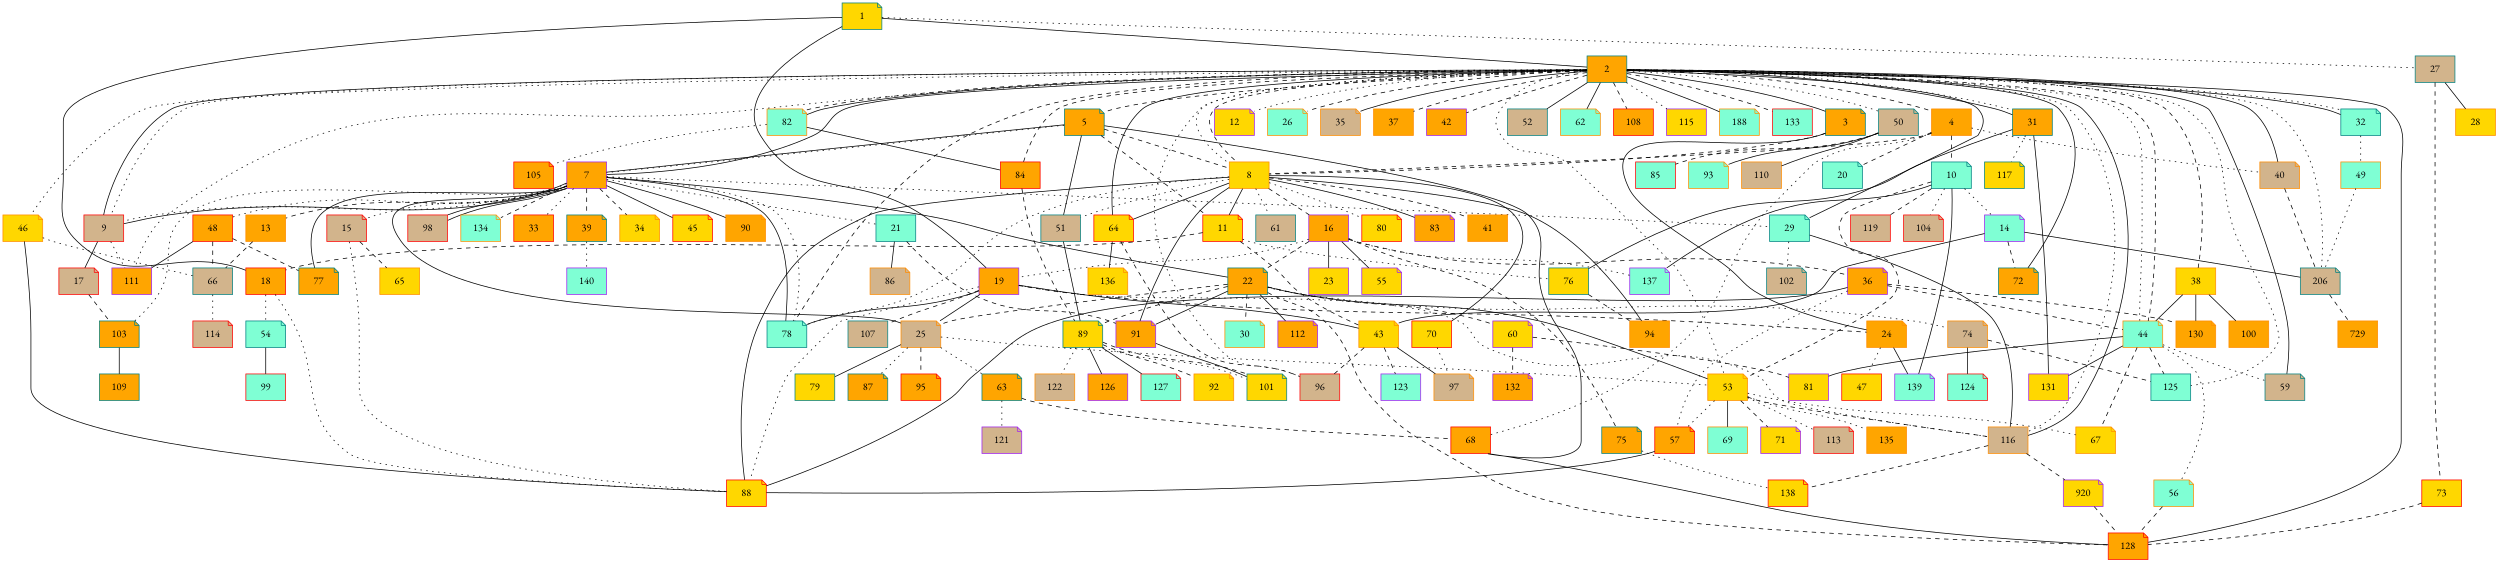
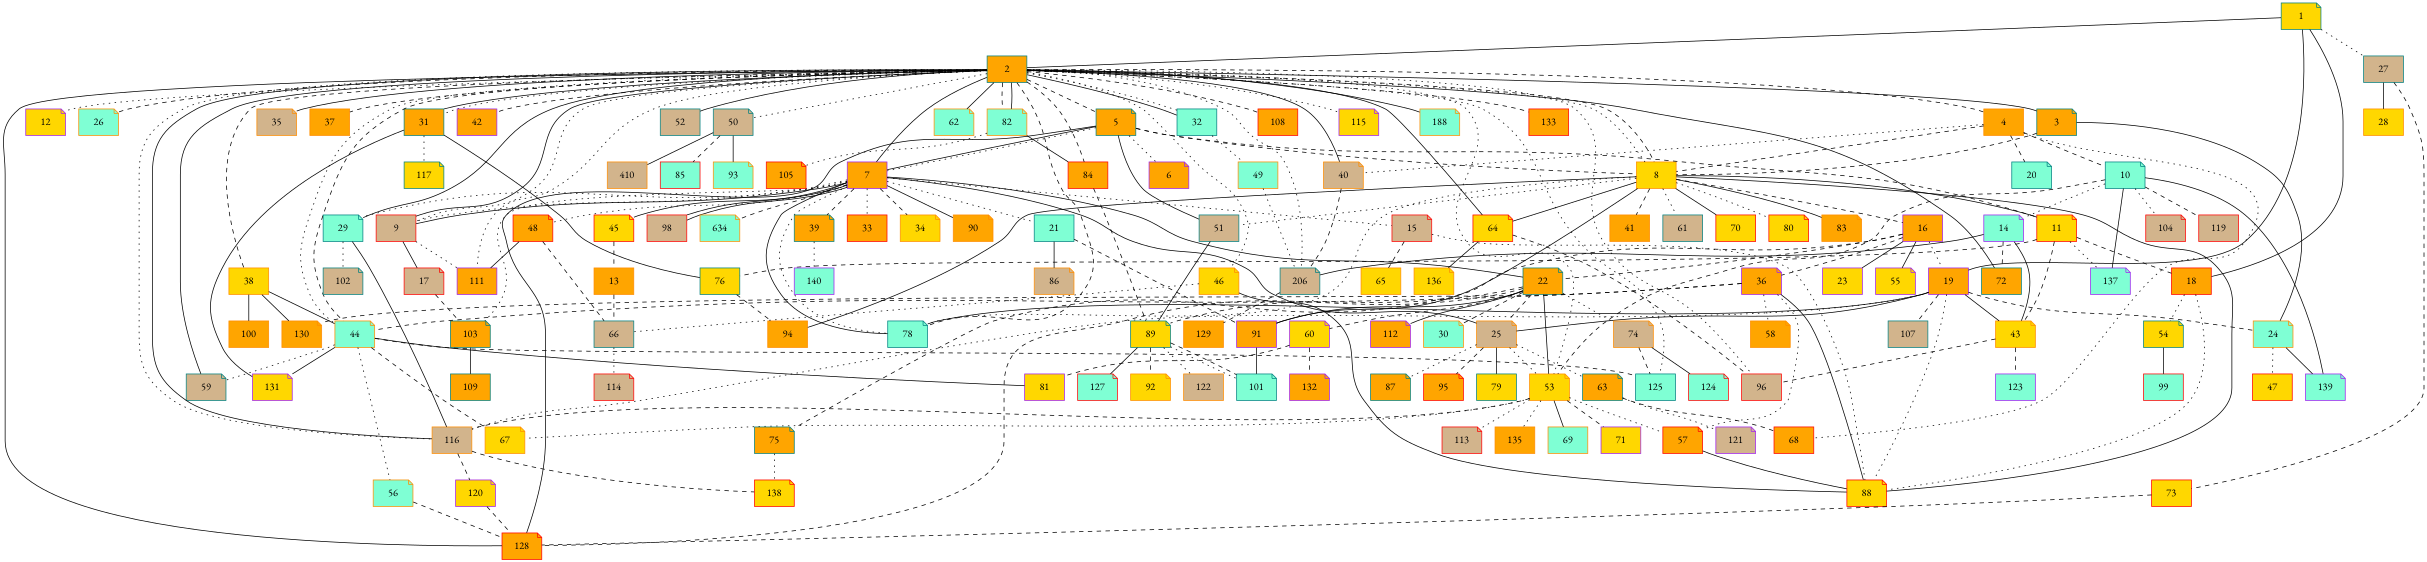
node "115": shape box -> note
node "133": fillcolor aquamarine -> orange
node "32": shape note -> box
node "6": added
node "110": label "110" -> "410"
edge "7" -- "13": now "45" -- "13"
node "48": shape box -> note
node "134": label "134" -> "634"
node "83": color purple -> darkorange
edge "16" -- "137": now "11" -- "137"
edge "11" -- "76": style dotted -> dashed
node "77": removed
node "72": shape note -> box
node "54": fillcolor aquamarine -> gold
node "91": shape note -> box
node "58": added
node "24": fillcolor orange -> aquamarine
node "729": label "729" -> "129"
node "126": removed
node "101": fillcolor gold -> aquamarine
node "97": removed
node "131": shape box -> note
node "71": shape note -> box
node "920": label "920" -> "120"
